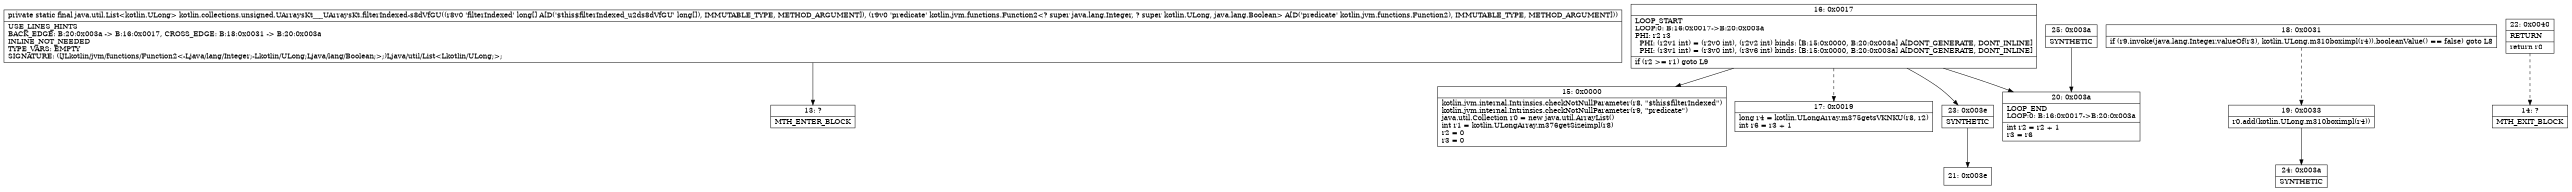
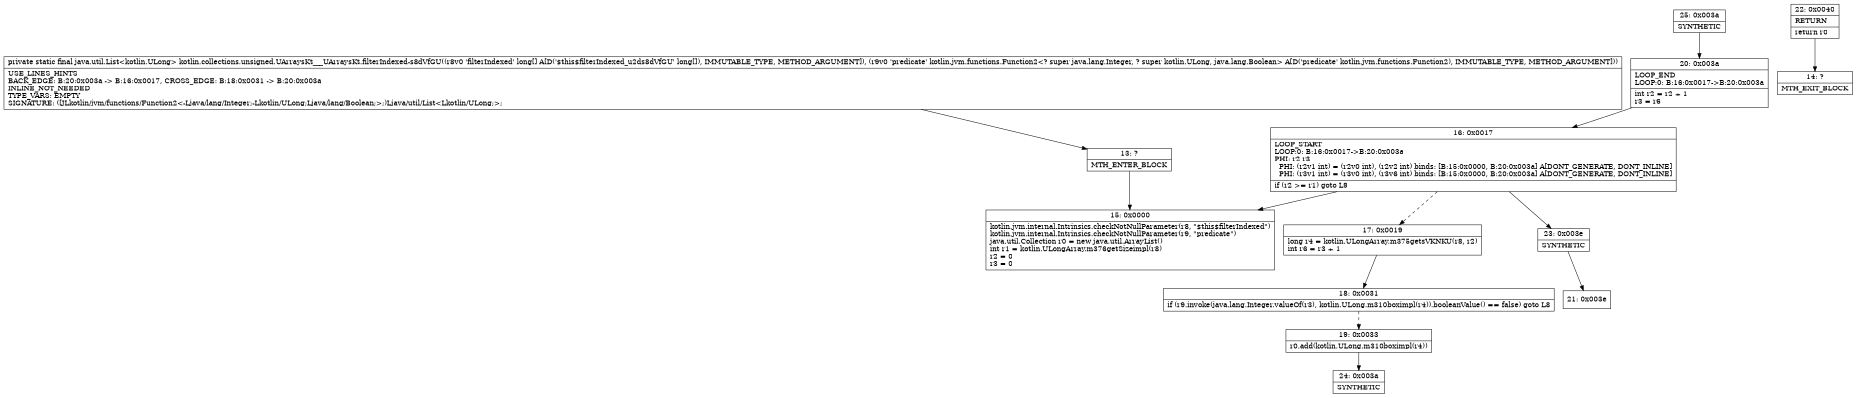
edge "22: 0x0040" -> "14: ?": style dashed -> solid
edge "16: 0x0017" -> "20: 0x003a": reversed
edge "13: ?" -> "15: 0x0000": added
edge "17: 0x0019" -> "18: 0x0031": added
